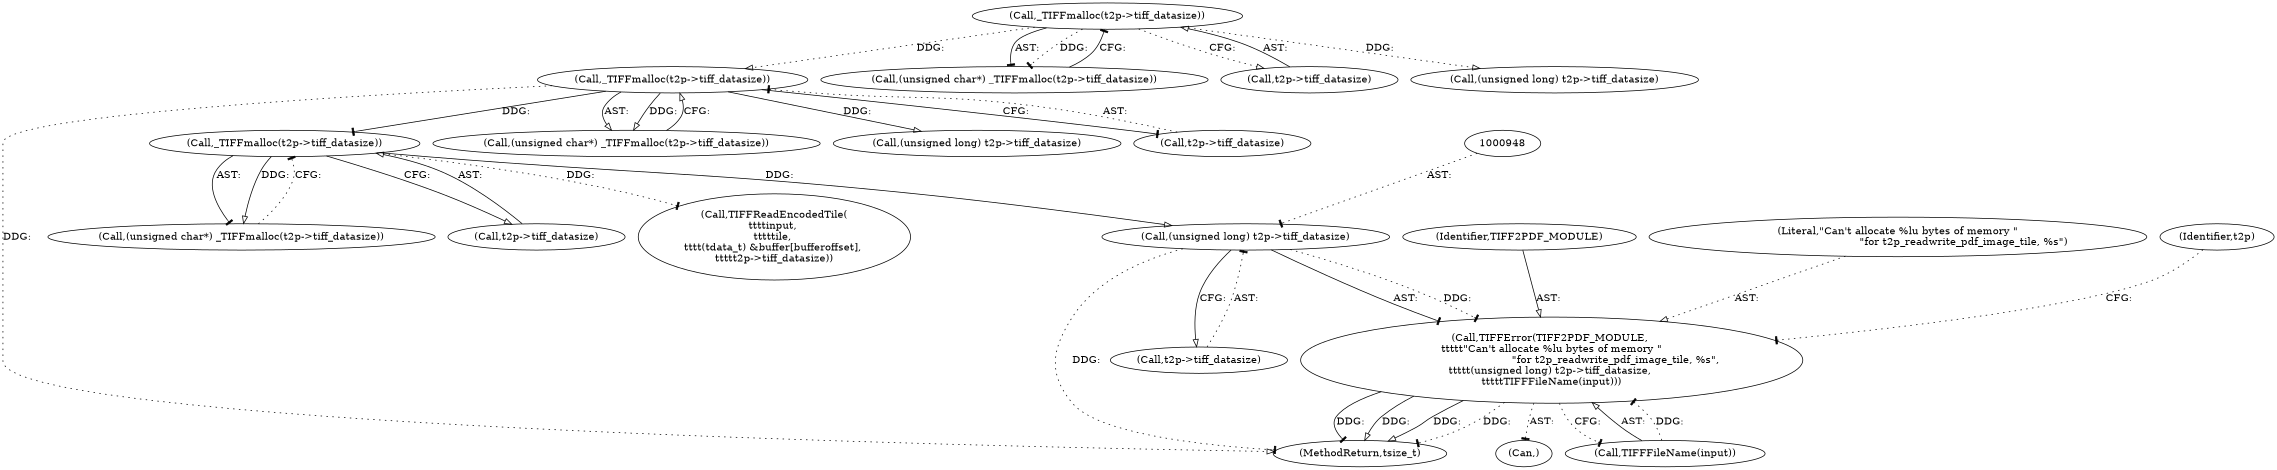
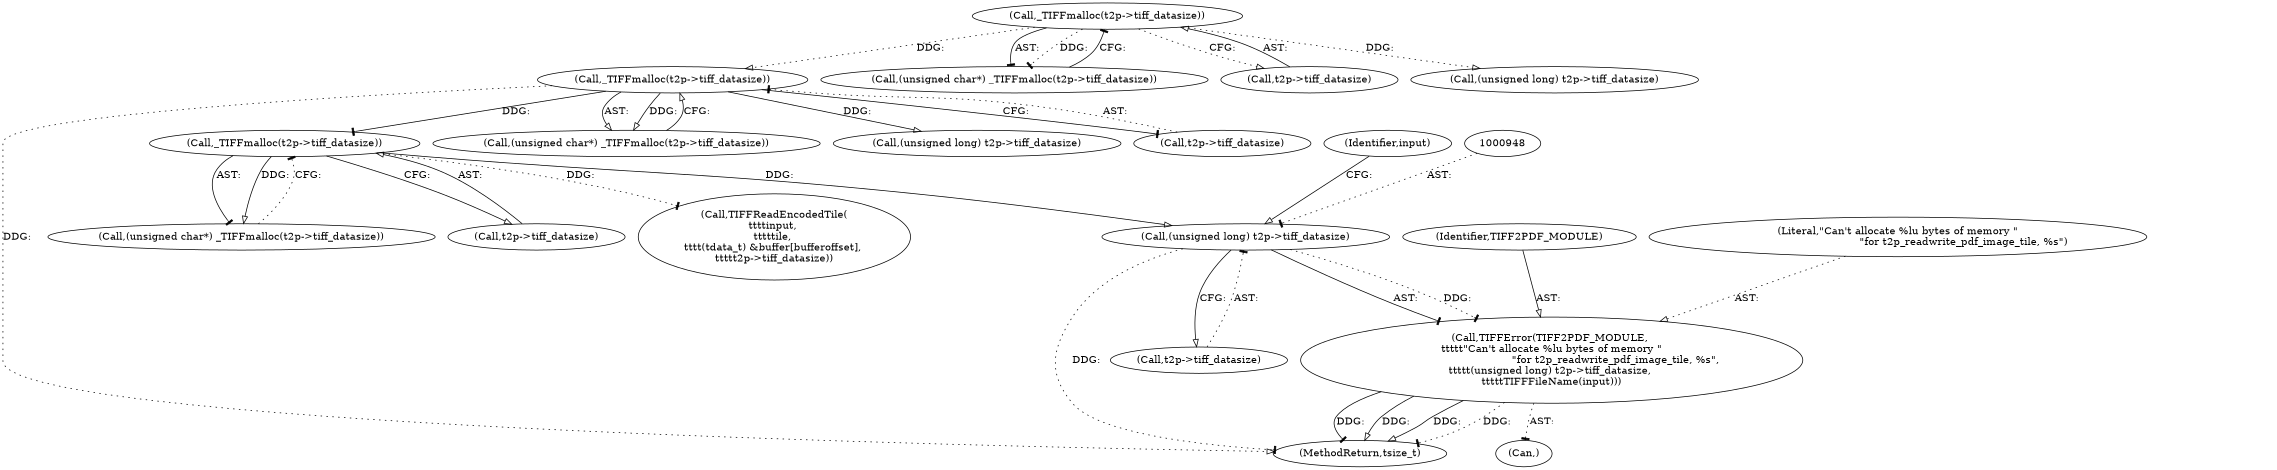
node "(Identifier,input)": added
node "(Identifier,t2p)": removed
node "(Call,TIFFFileName(input))": removed
